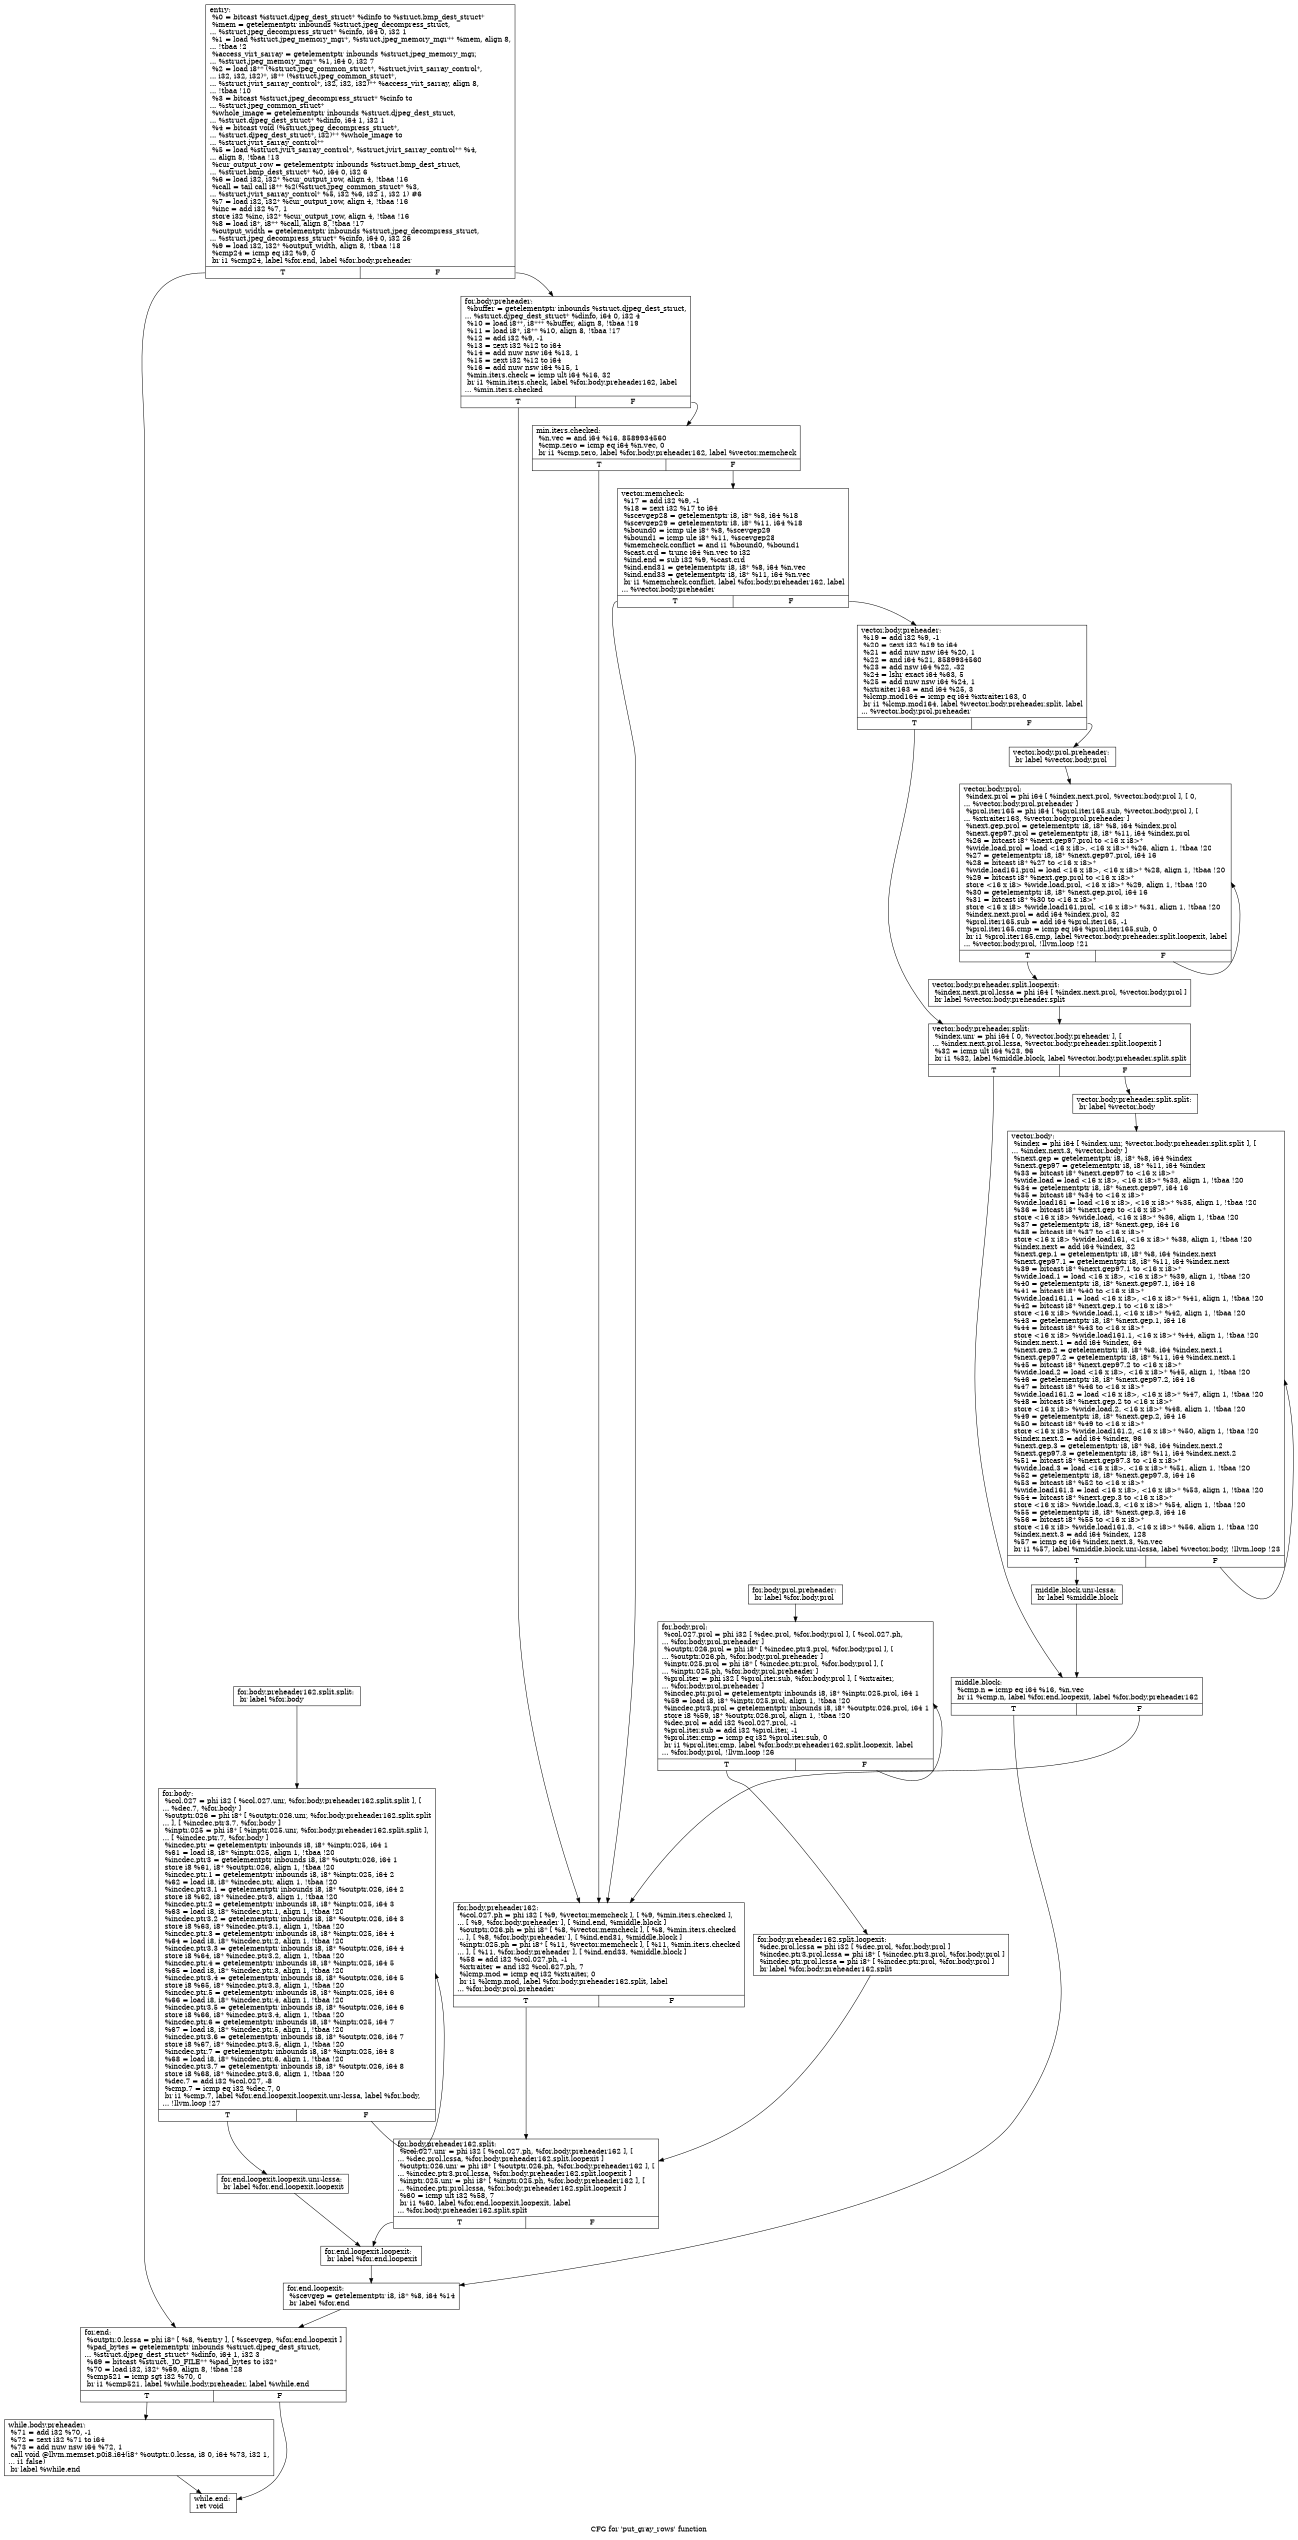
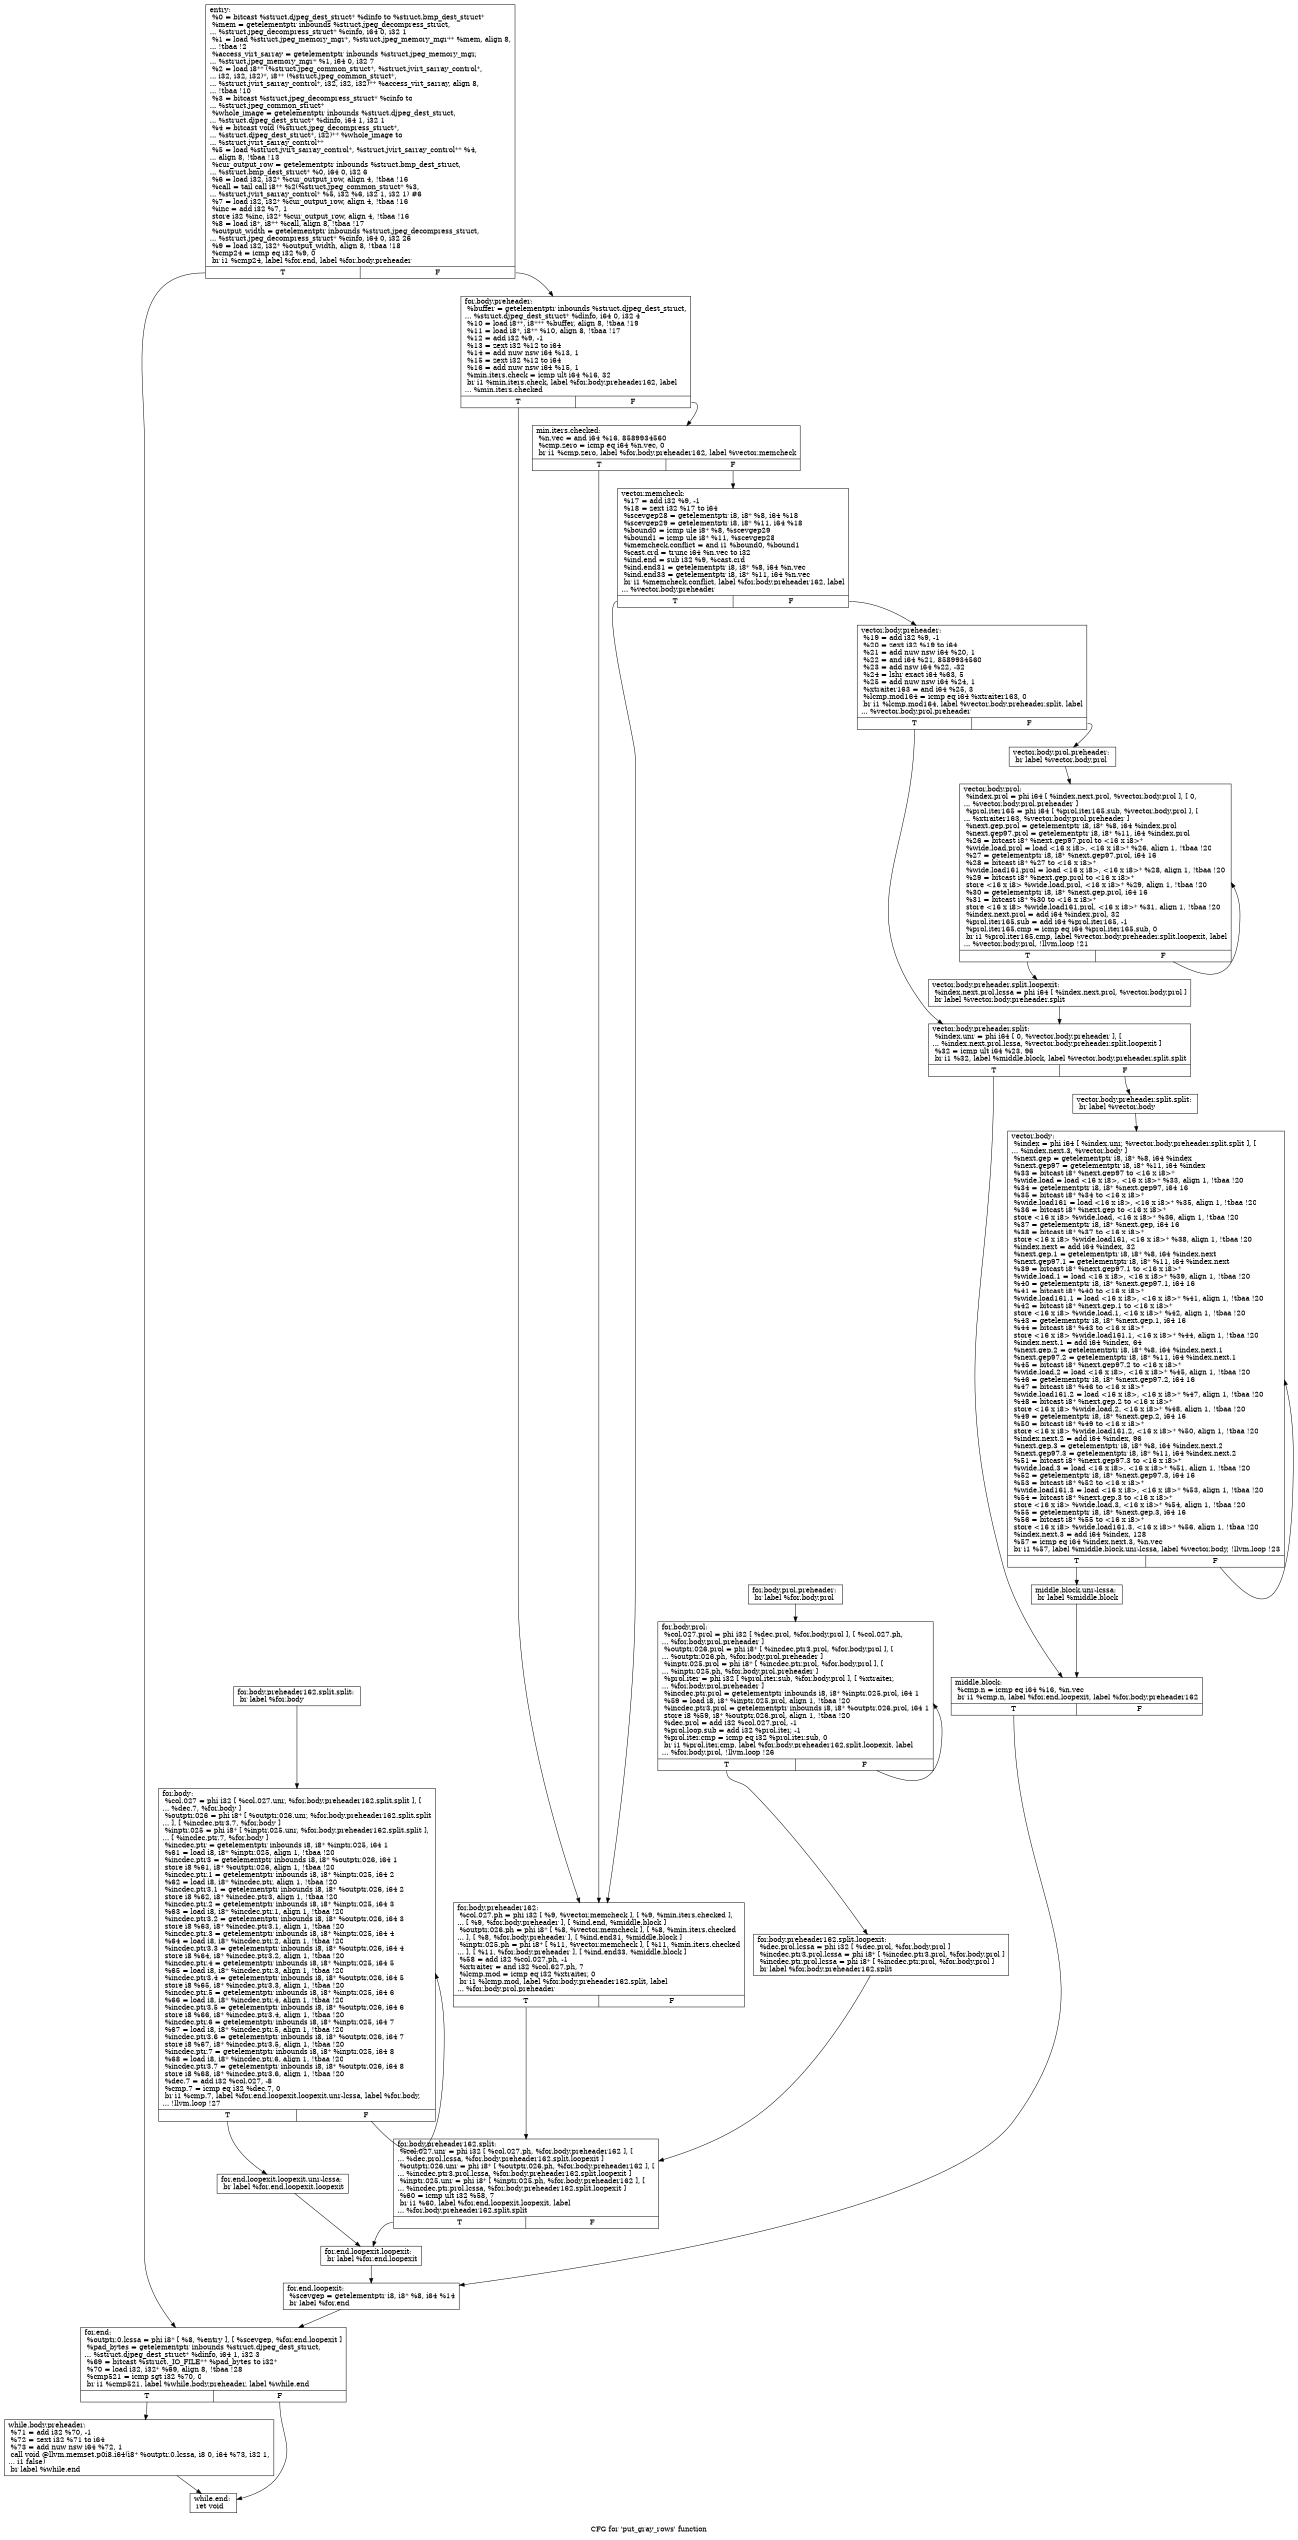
node "for.body.prol:": text "%prol.iter.sub = add i32 %prol.iter, -1" -> "%prol.loop.sub = add i32 %prol.iter, -1"
edge "middle.block:" -> "for.body.preheader162:": removed
